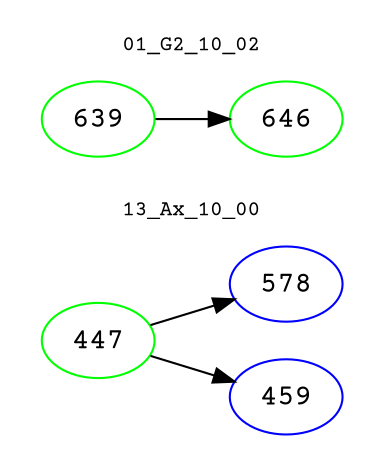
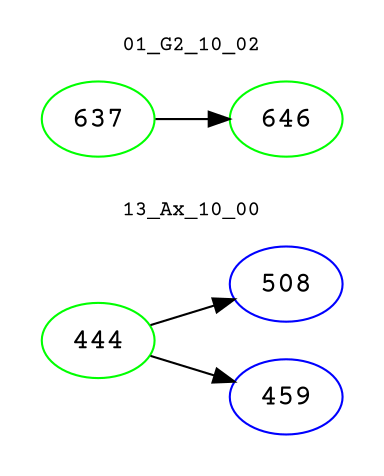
node "639": label "639" -> "637"
node "578": label "578" -> "508"
node "447": label "447" -> "444"
